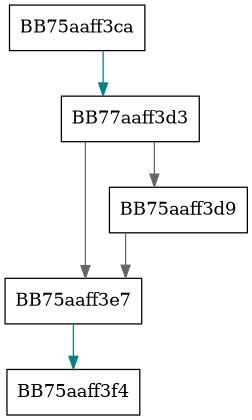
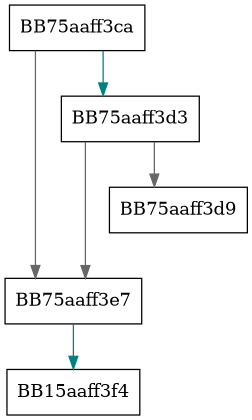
node "BB77aaff3d3": label "BB77aaff3d3" -> "BB75aaff3d3"
edge "BB75aaff3d9" -> "BB75aaff3e7": now "BB75aaff3ca" -> "BB75aaff3e7"
node "BB75aaff3f4": label "BB75aaff3f4" -> "BB15aaff3f4"
